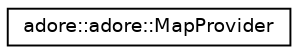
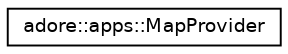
node "adore::adore::MapProvider": label "adore::adore::MapProvider" -> "adore::apps::MapProvider"
